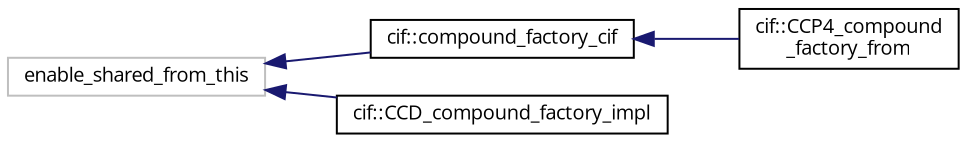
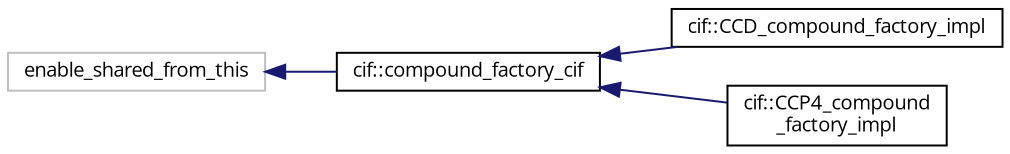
node "cif::CCP4_compound _factory_from": label "cif::CCP4_compound _factory_from" -> "cif::CCP4_compound _factory_impl"
edge "cif::CCD_compound_factory_impl" -> "enable_shared_from_this": now "cif::CCD_compound_factory_impl" -> "cif::compound_factory_cif"
